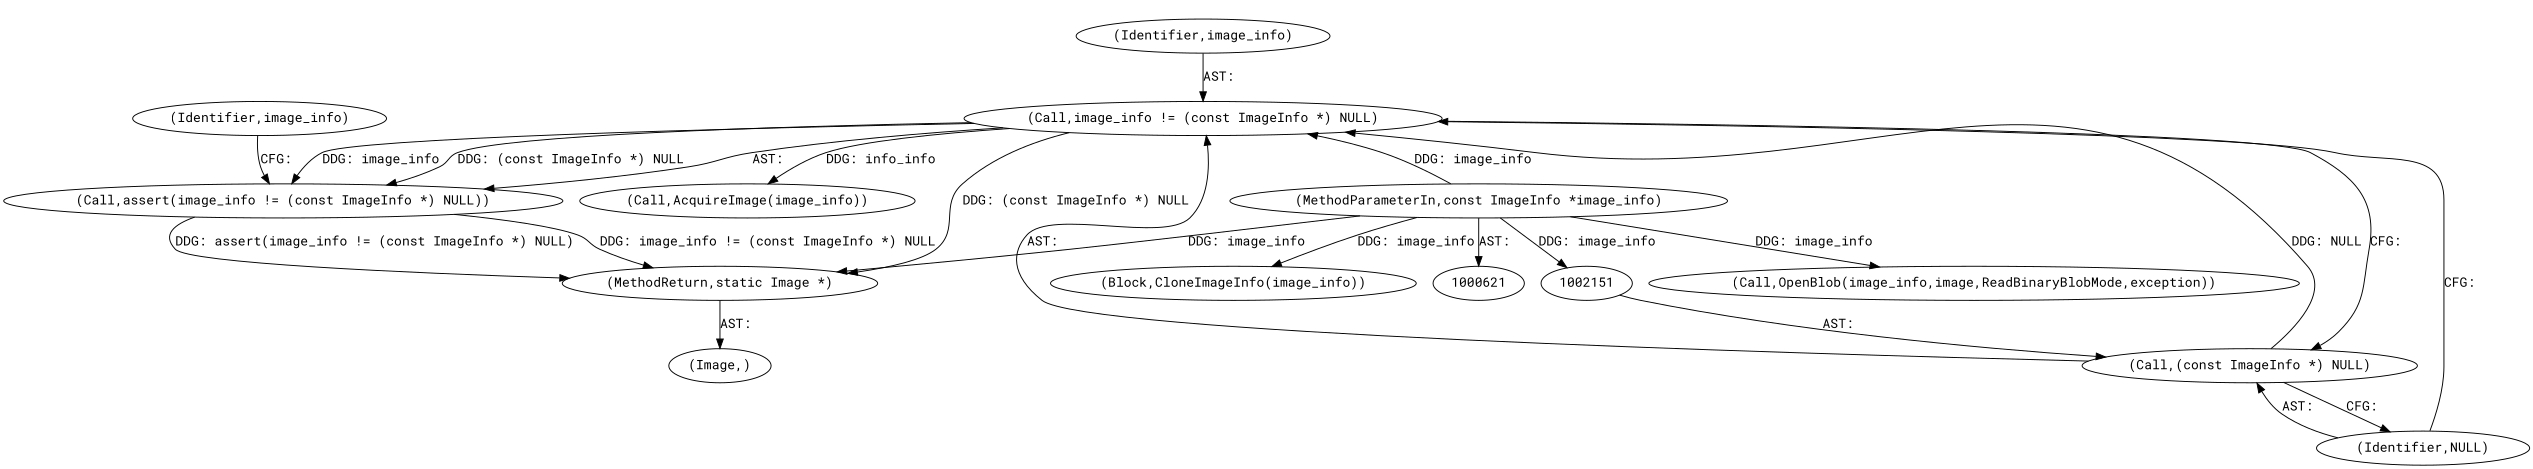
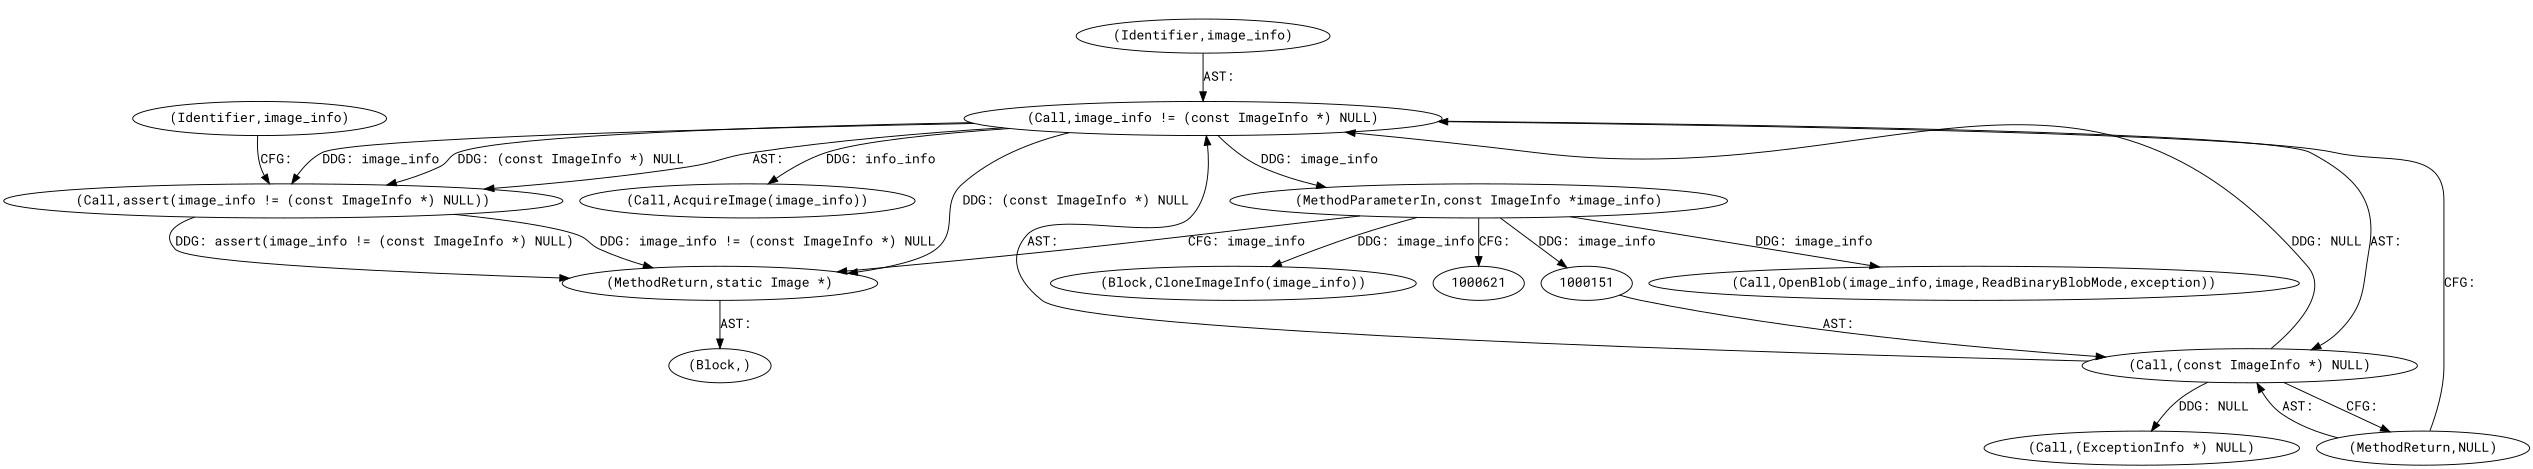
edge "(MethodParameterIn,const ImageInfo *image_info)" -> "(Call,image_info != (const ImageInfo *) NULL)": reversed
edge "(MethodParameterIn,const ImageInfo *image_info)" -> "(MethodReturn,static Image *)": label "DDG: image_info" -> "CFG: image_info"
edge "(MethodParameterIn,const ImageInfo *image_info)" -> "1000621": label "AST: " -> "CFG: "
edge "(Call,image_info != (const ImageInfo *) NULL)" -> "(Call,(const ImageInfo *) NULL)": label "CFG: " -> "AST: "
node "1002151": label "1002151" -> "1000151"
node "(Image,)": label "(Image,)" -> "(Block,)"
node "(Call,(ExceptionInfo *) NULL)": added
node "(Identifier,NULL)": label "(Identifier,NULL)" -> "(MethodReturn,NULL)"
